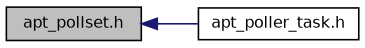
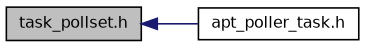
node "apt_pollset.h": label "apt_pollset.h" -> "task_pollset.h"
